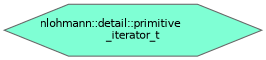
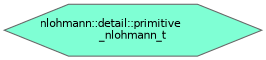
node "nlohmann::detail::primitive _iterator_t": label "nlohmann::detail::primitive _iterator_t" -> "nlohmann::detail::primitive _nlohmann_t"
